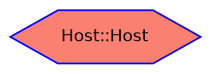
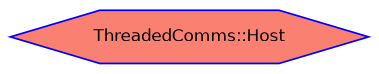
node "Host::Host": label "Host::Host" -> "ThreadedComms::Host"
